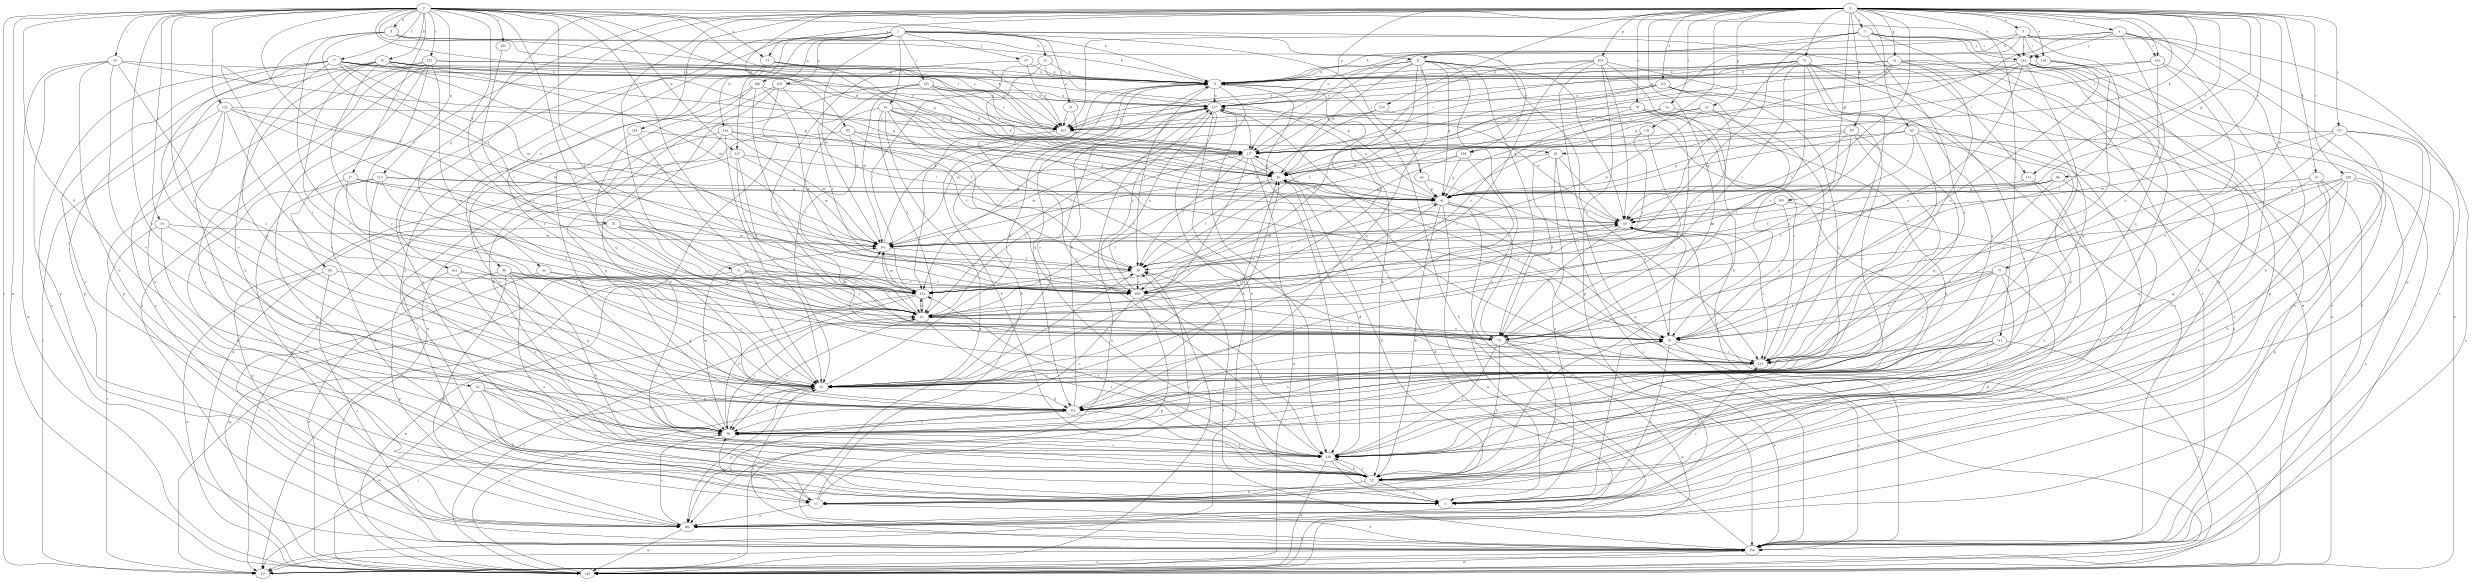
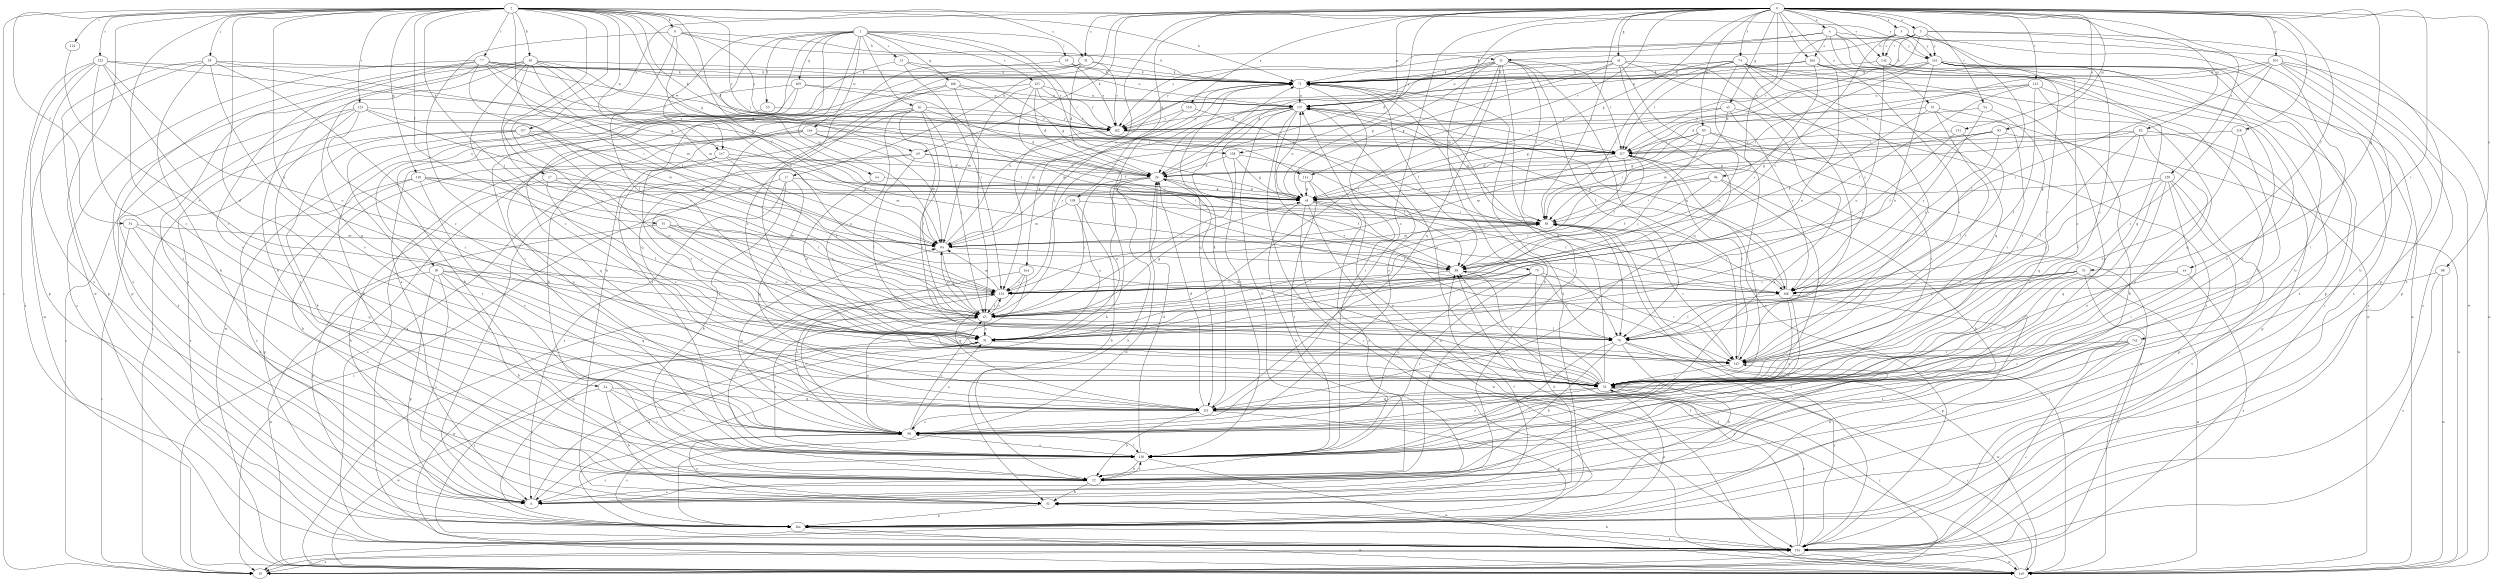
edge "166" -> "124": added, label "s"
